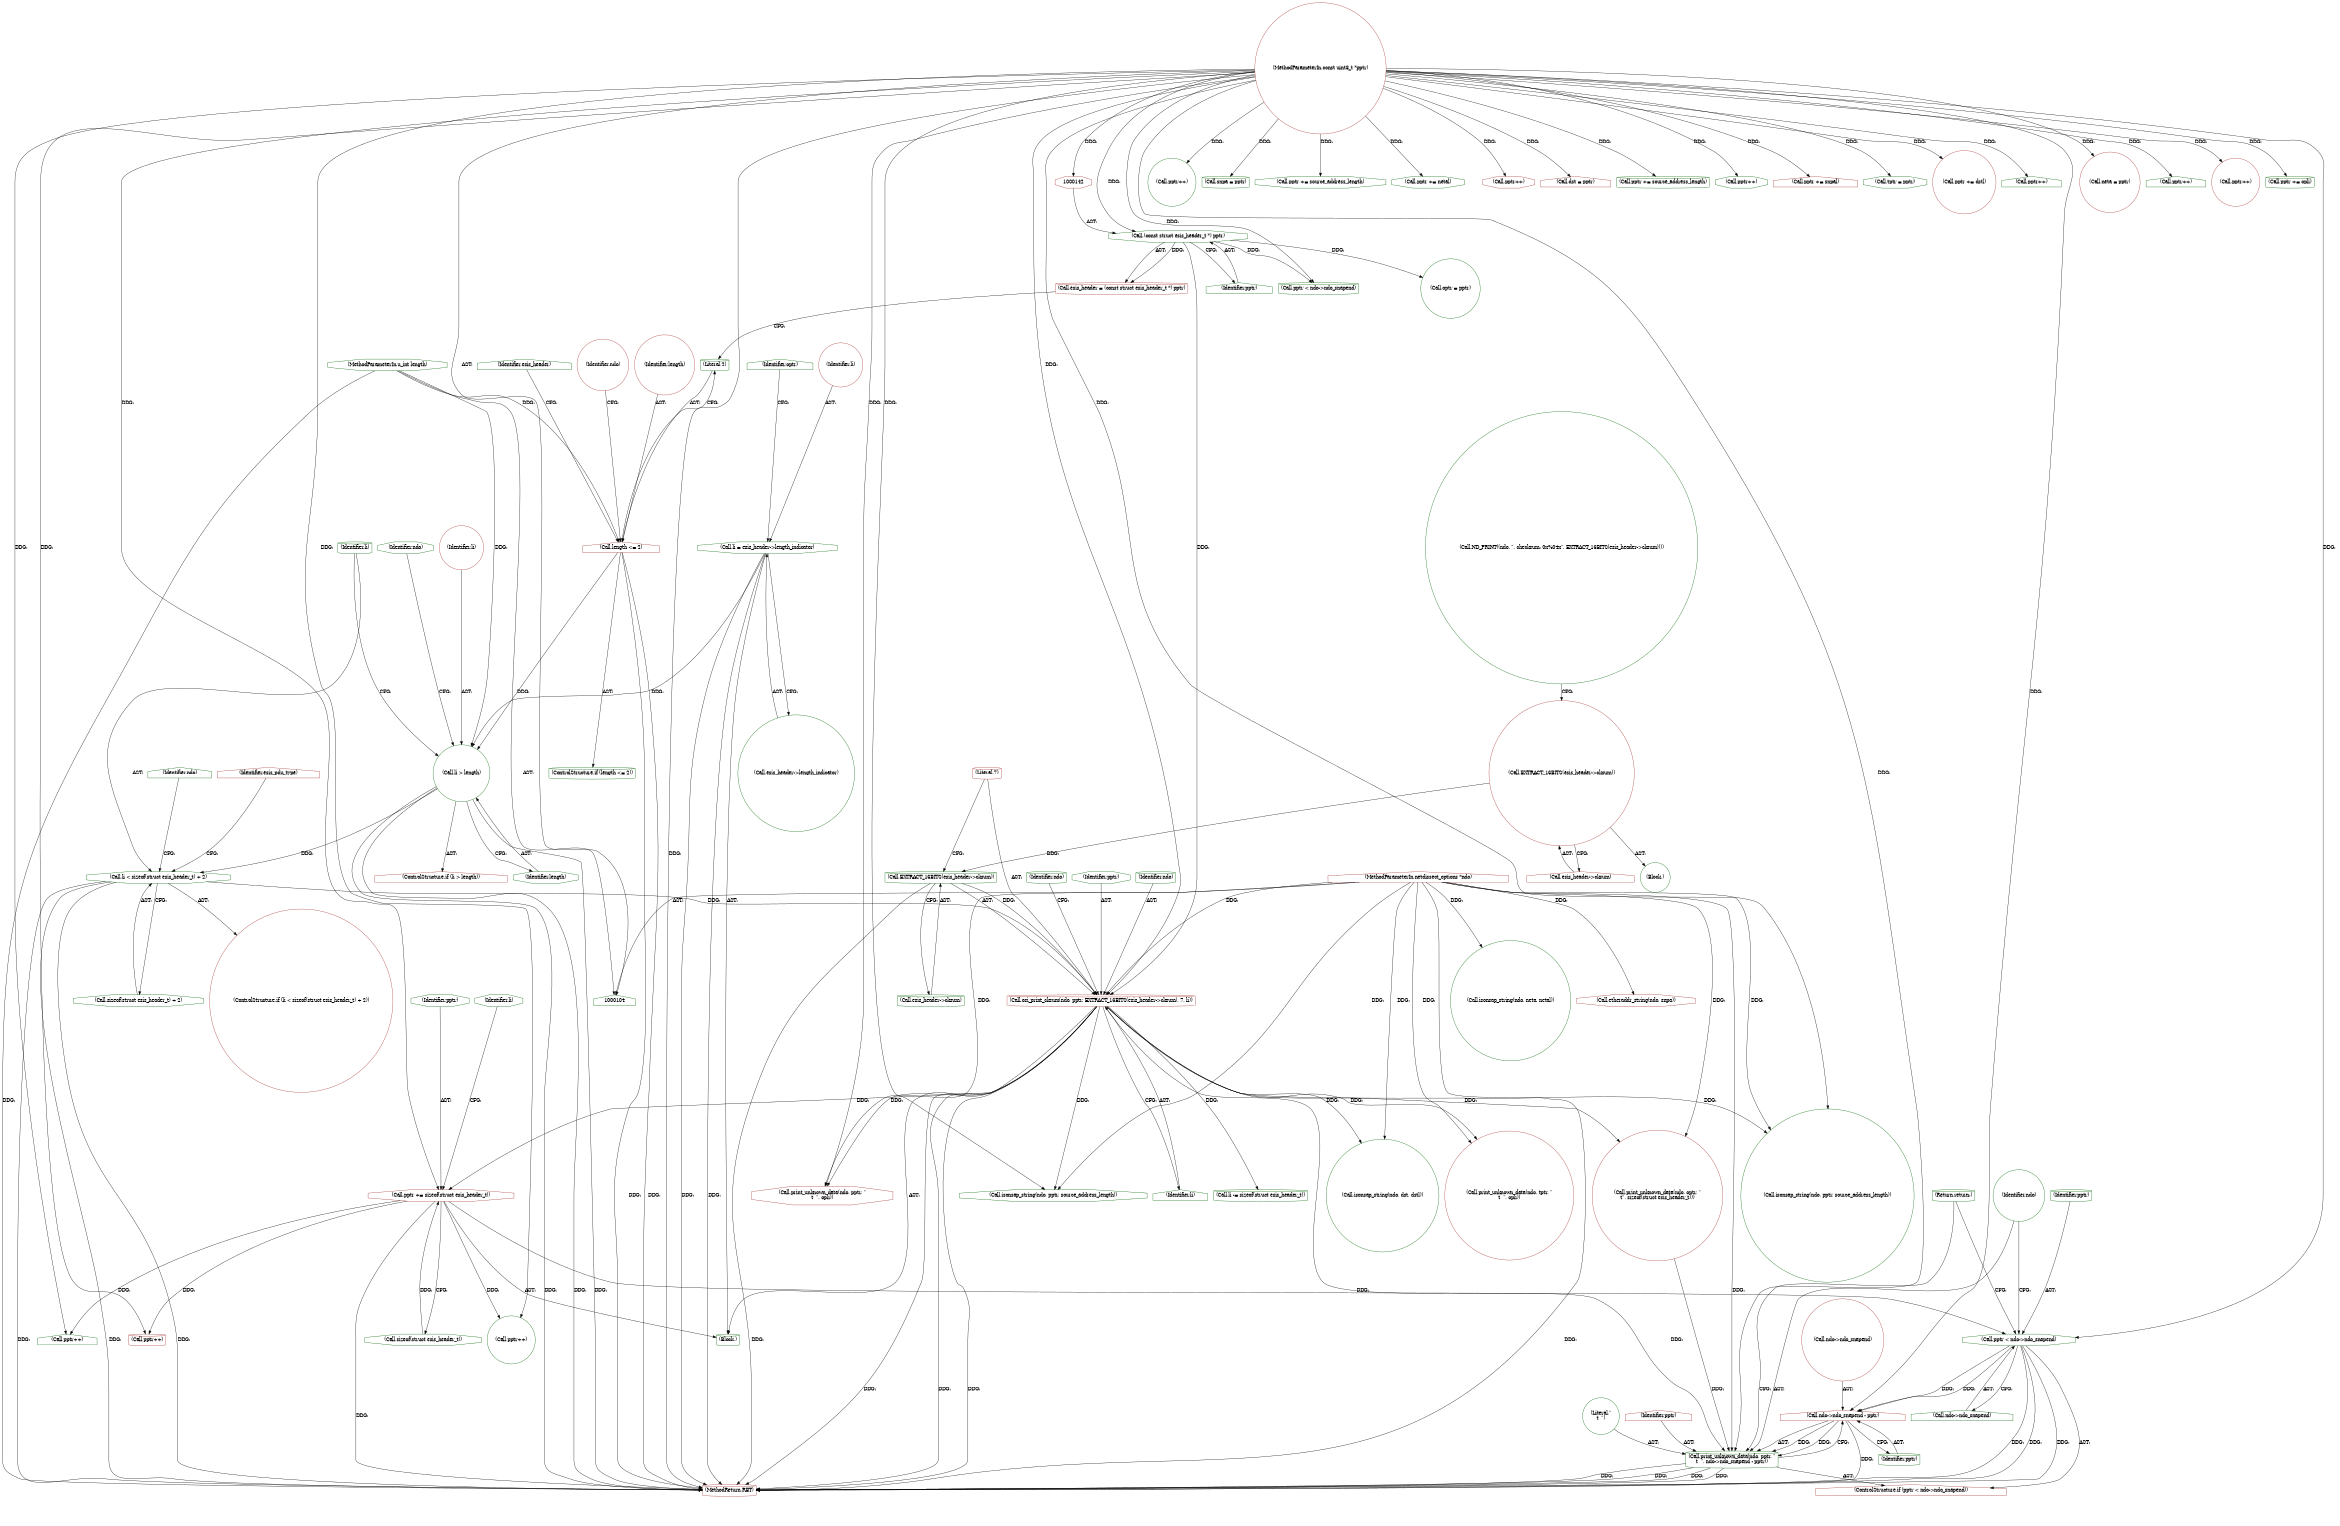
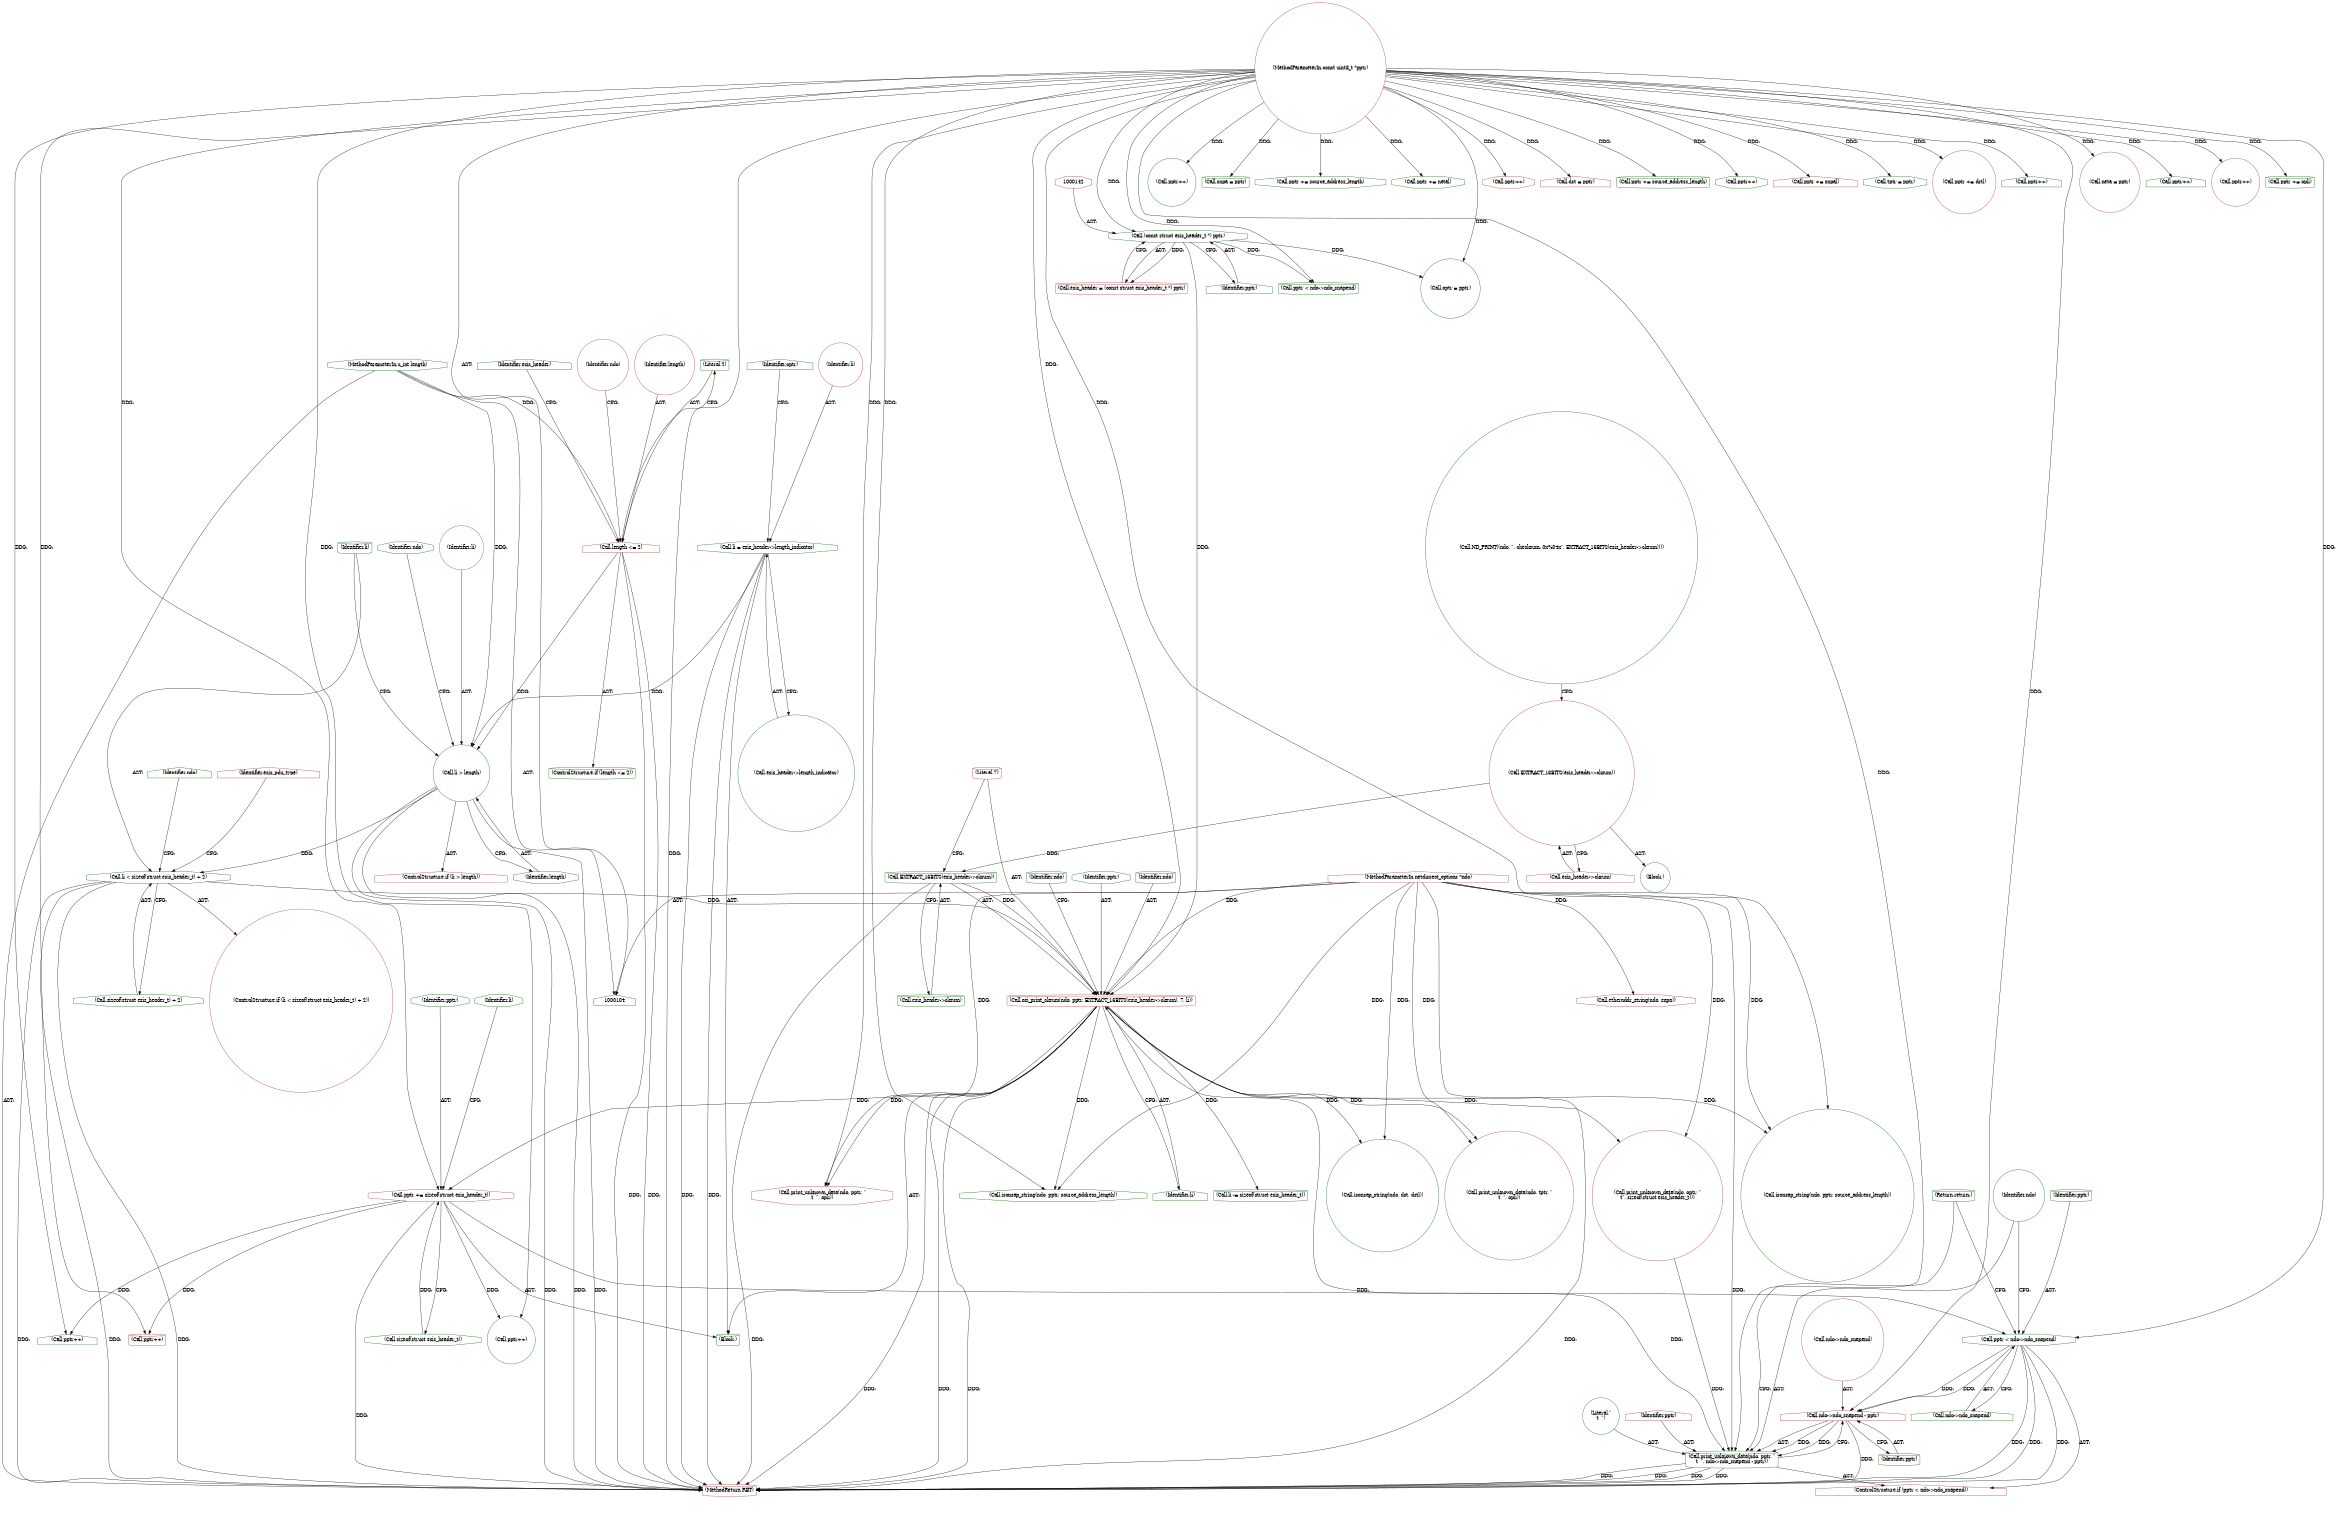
edge "(MethodParameterIn,const uint8_t *pptr)" -> "1000142": now "(MethodParameterIn,const uint8_t *pptr)" -> "(Call,optr = pptr)"
edge "(Call,esis_header = (const struct esis_header_t *) pptr)" -> "(Literal,2)": now "(Call,esis_header = (const struct esis_header_t *) pptr)" -> "(Call,(const struct esis_header_t *) pptr)"
node "(Call,isonsap_string(ndo, neta, netal))": removed
edge "(MethodParameterIn,u_int length)" -> "(MethodReturn,RET)": label "DDG: " -> "AST: "
